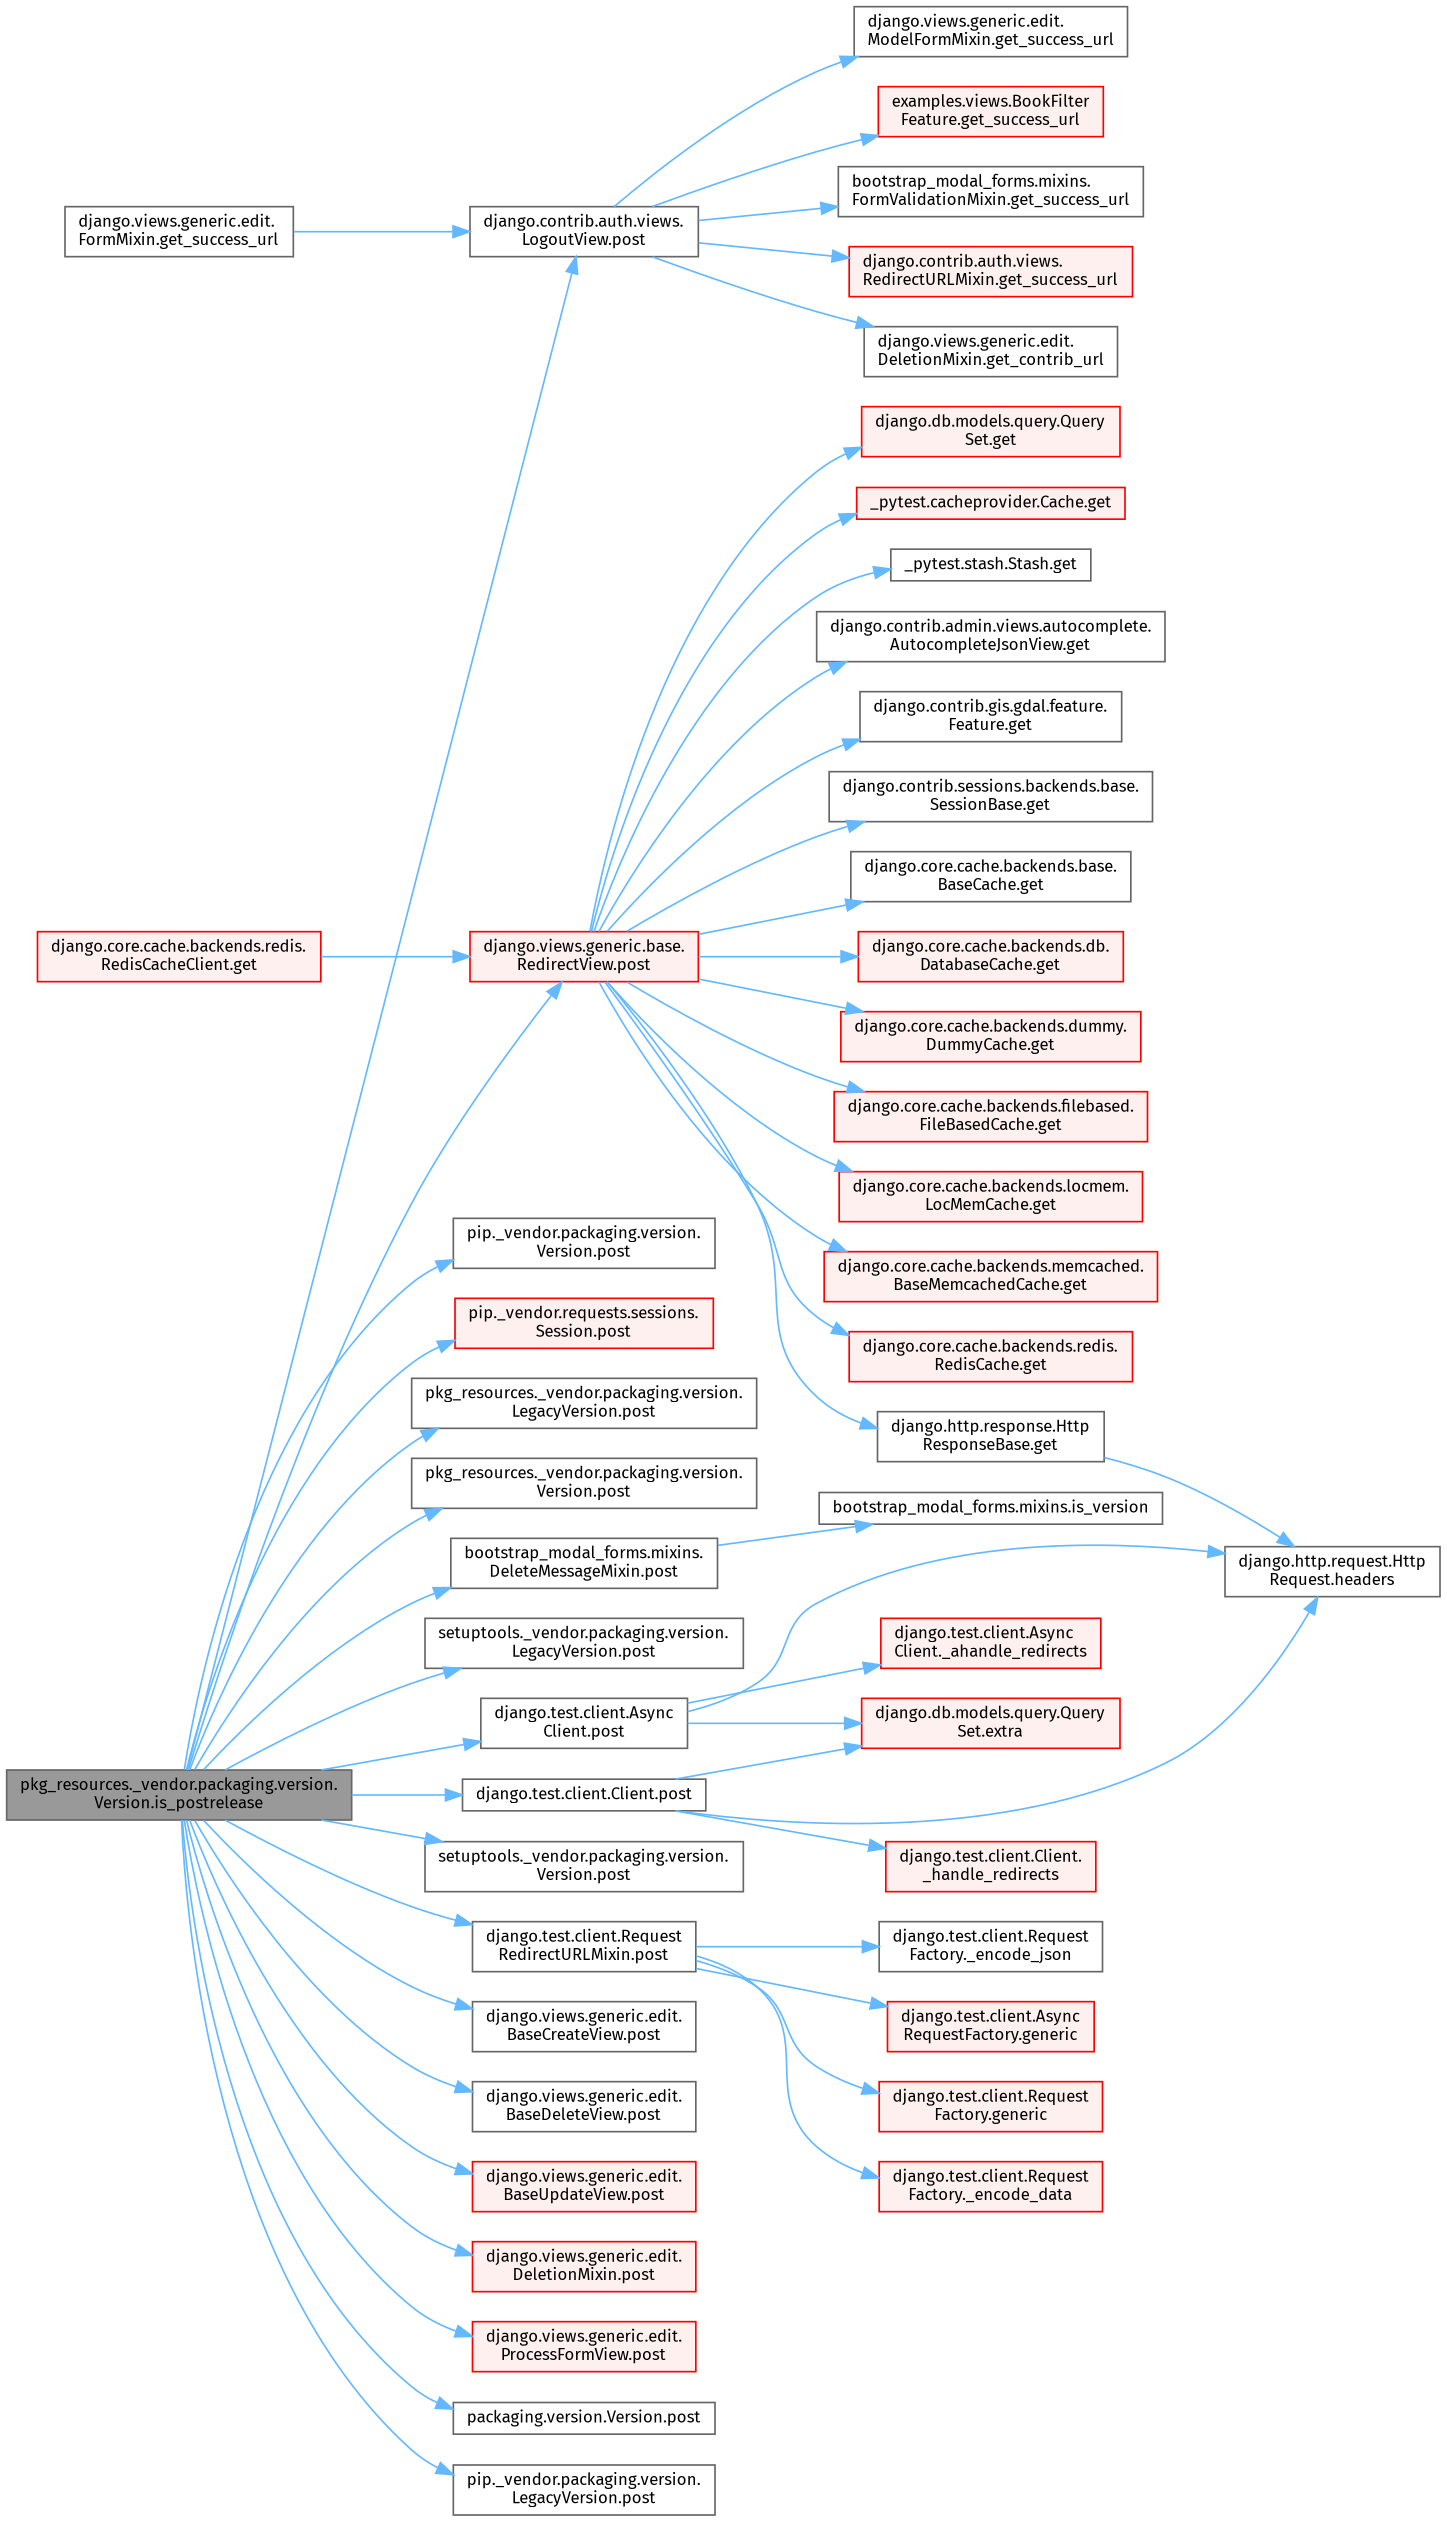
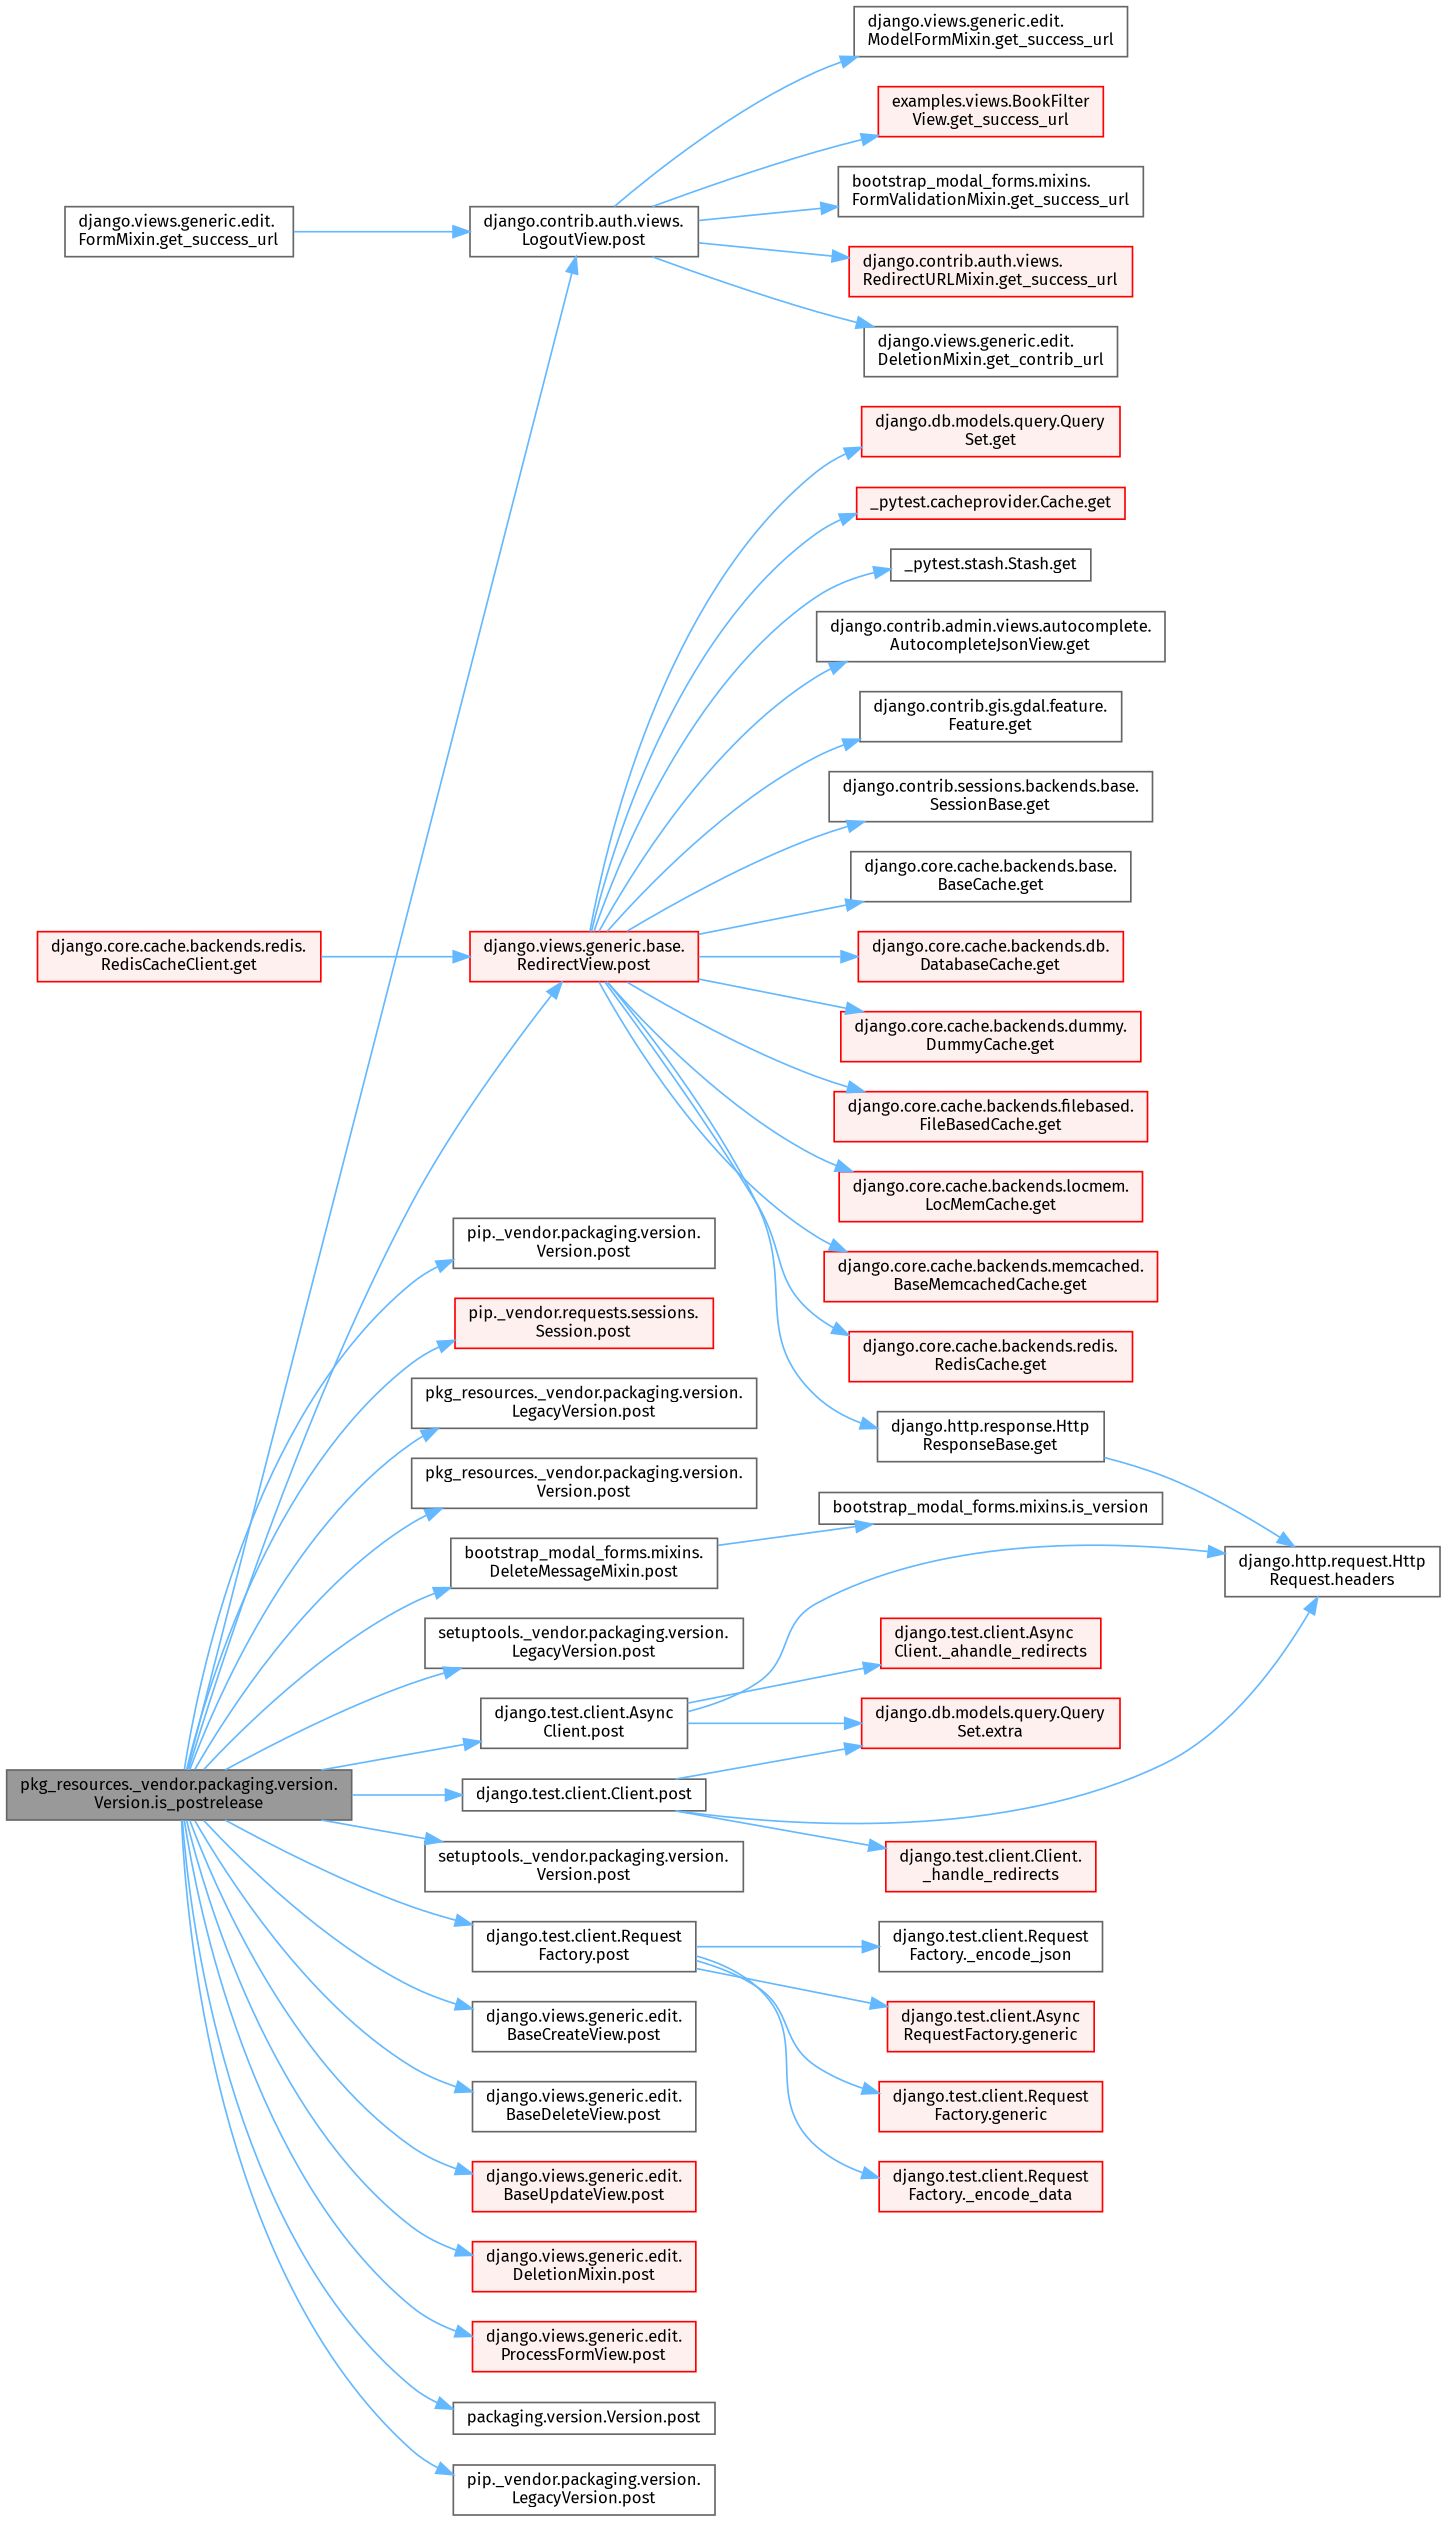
node "examples.views.BookFilter Feature.get_success_url": label "examples.views.BookFilter Feature.get_success_url" -> "examples.views.BookFilter View.get_success_url"
node "django.test.client.Request RedirectURLMixin.post": label "django.test.client.Request RedirectURLMixin.post" -> "django.test.client.Request Factory.post"
